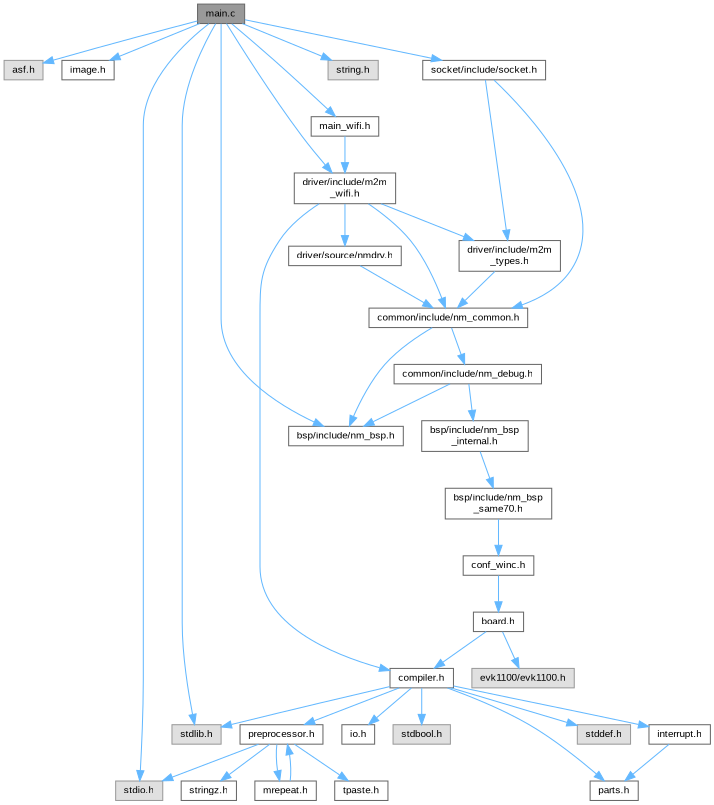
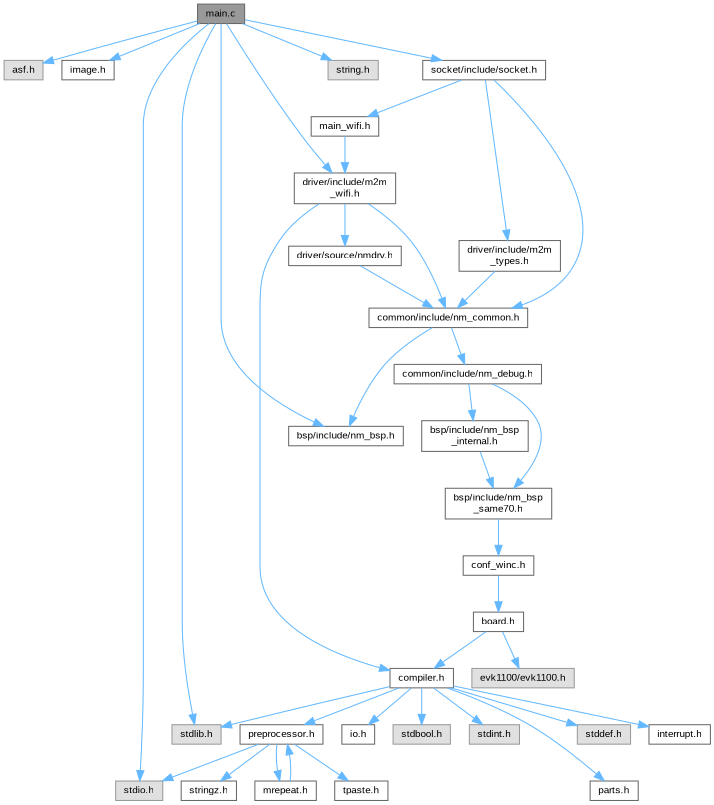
edge "main.c" -> "main_wifi.h": now "socket/include/socket.h" -> "main_wifi.h"
edge "driver/include/m2m _wifi.h" -> "driver/include/m2m _types.h": removed
edge "common/include/nm_debug.h" -> "bsp/include/nm_bsp.h": now "common/include/nm_debug.h" -> "bsp/include/nm_bsp _same70.h"
node "stdint.h": added
edge "interrupt.h" -> "parts.h": removed
